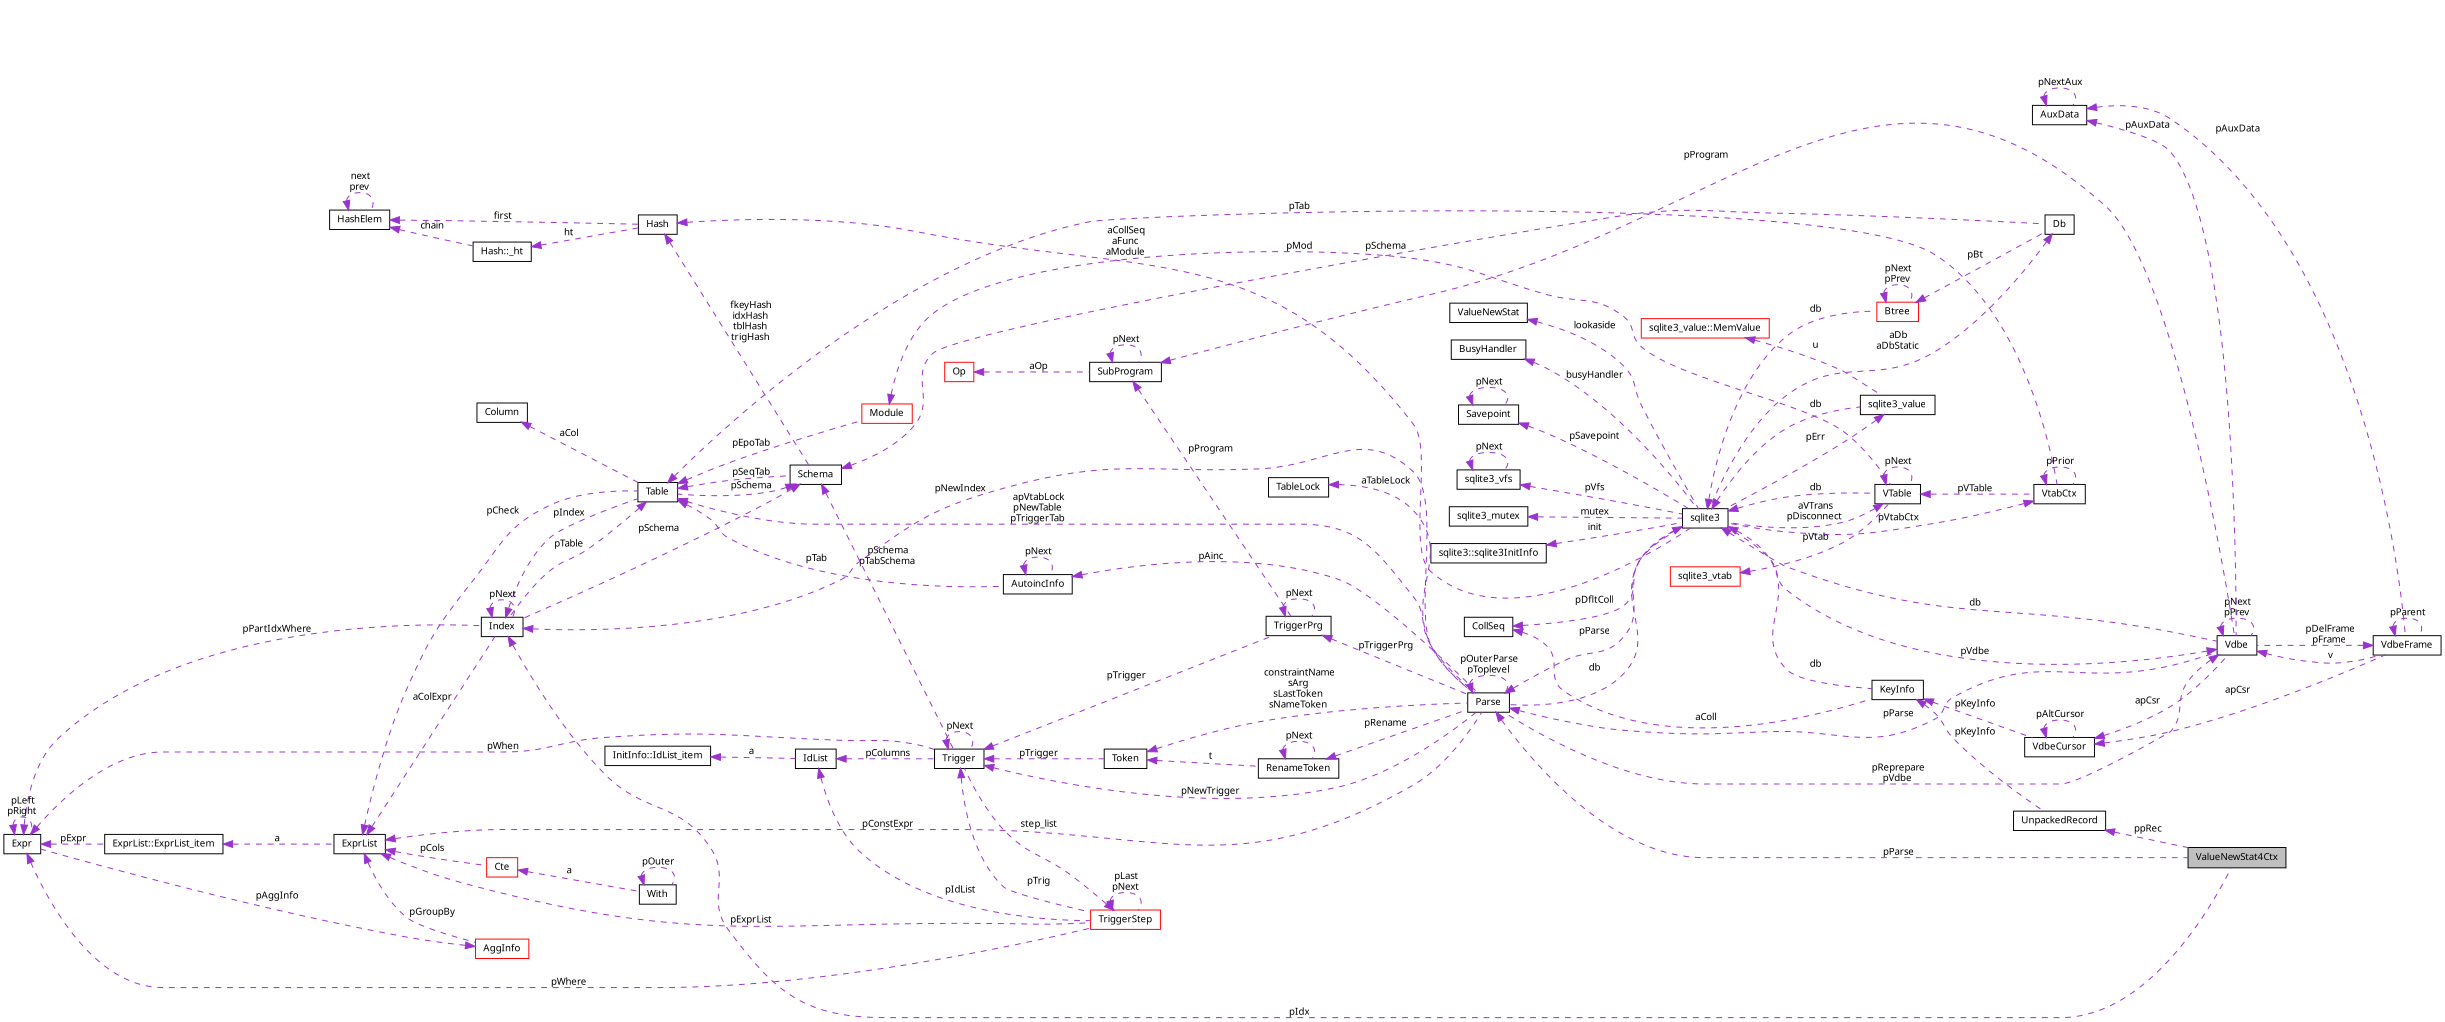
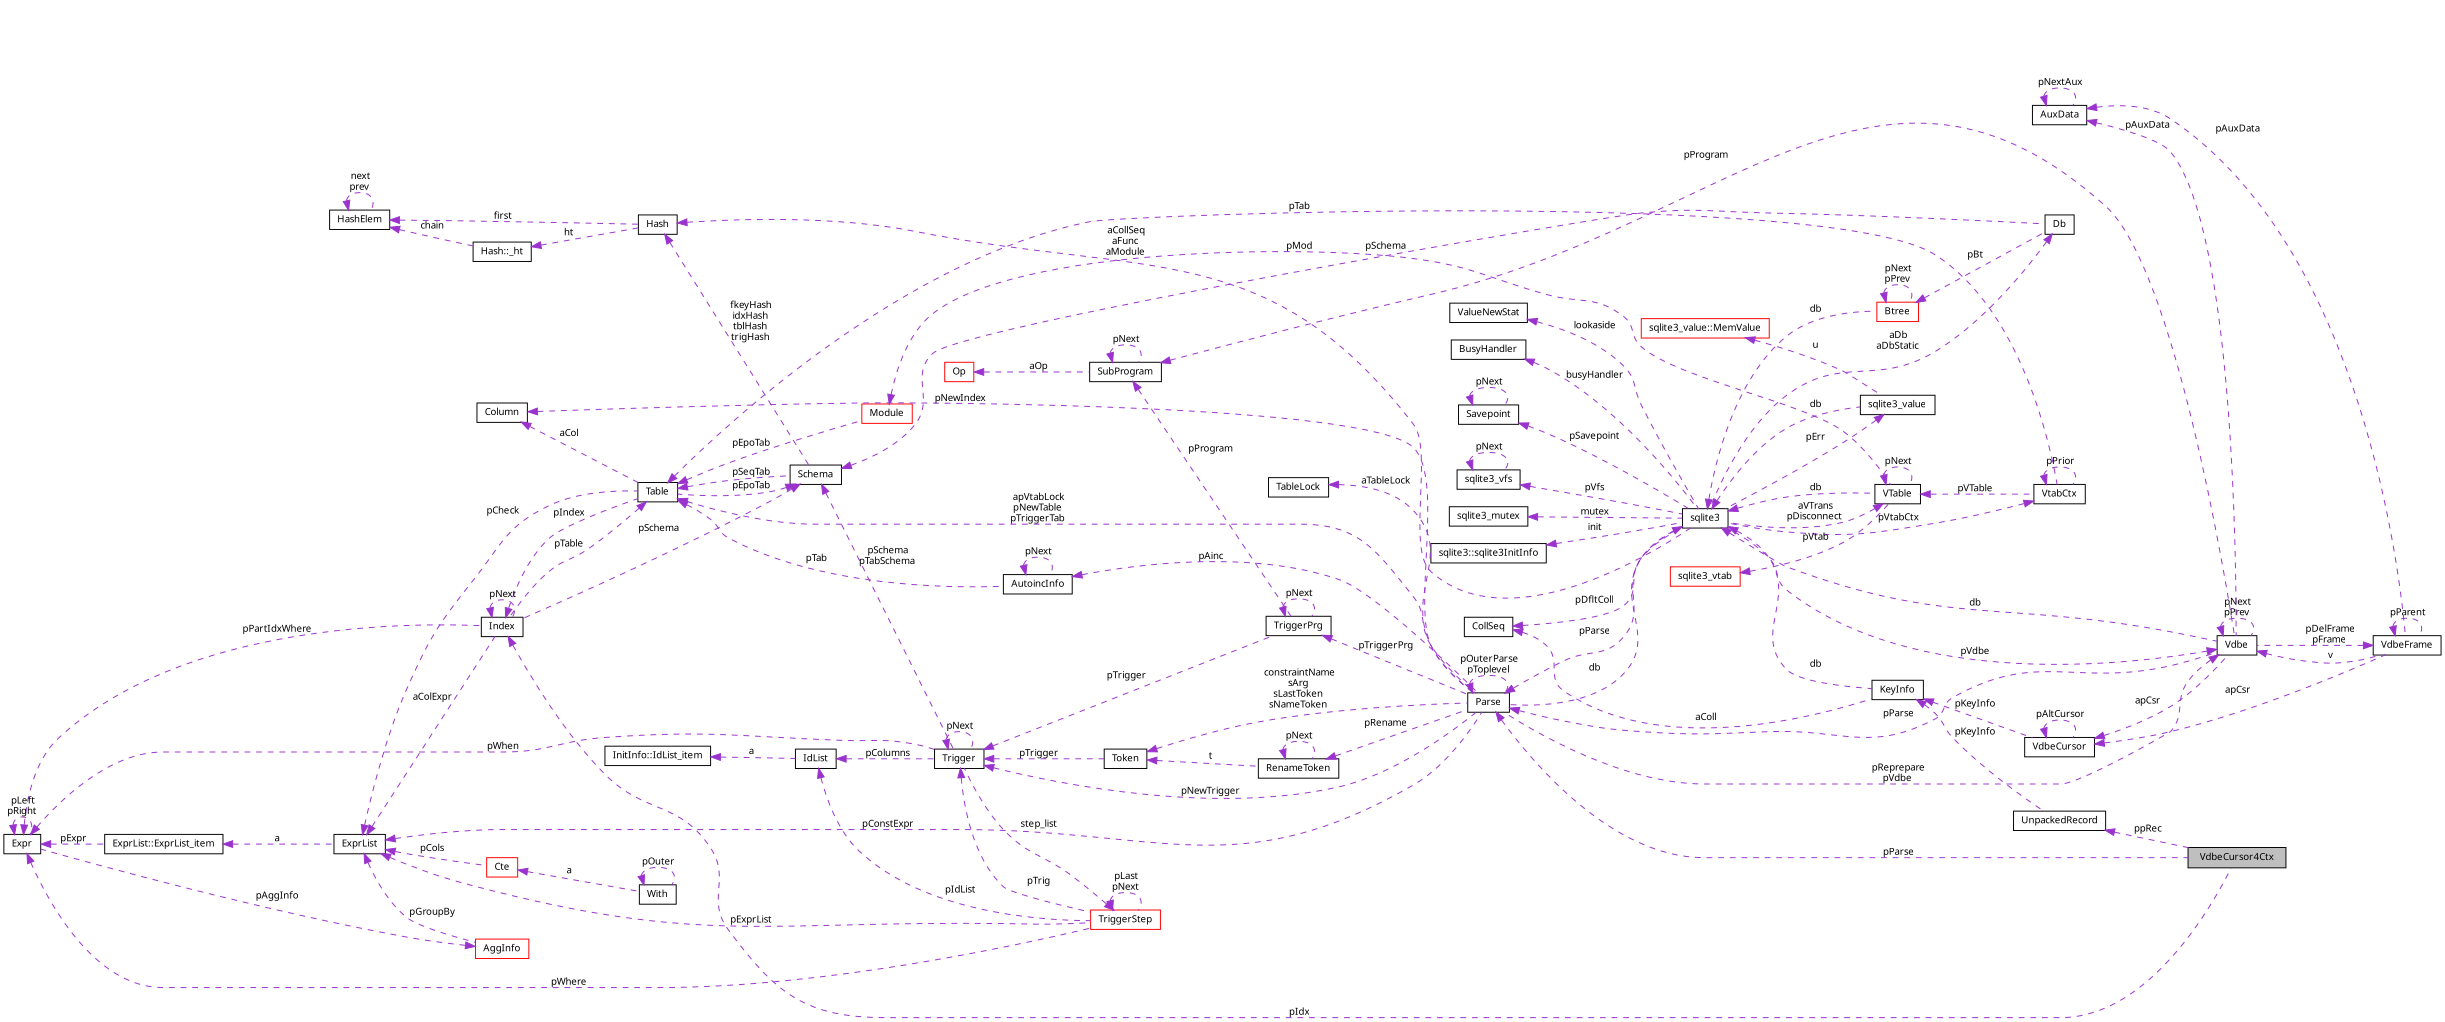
edge "Parse" -> "Index": now "Parse" -> "Column"
edge "Table" -> "Schema": label " pSchema" -> " pEpoTab"
node "ValueNewStat4Ctx": label "ValueNewStat4Ctx" -> "VdbeCursor4Ctx"
